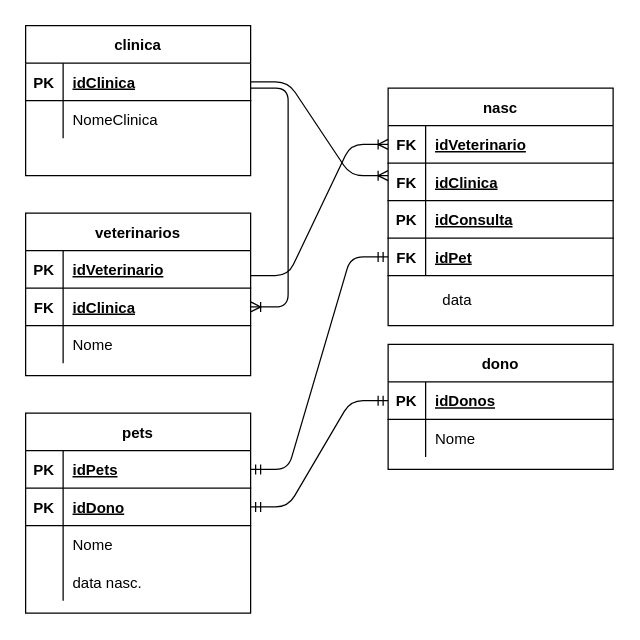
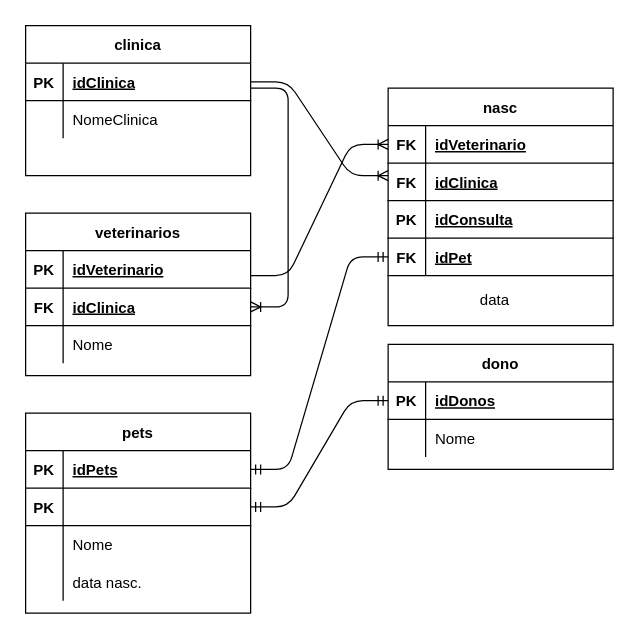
node "data": moved (457, 301) -> (494, 301)
node "idDono": removed
